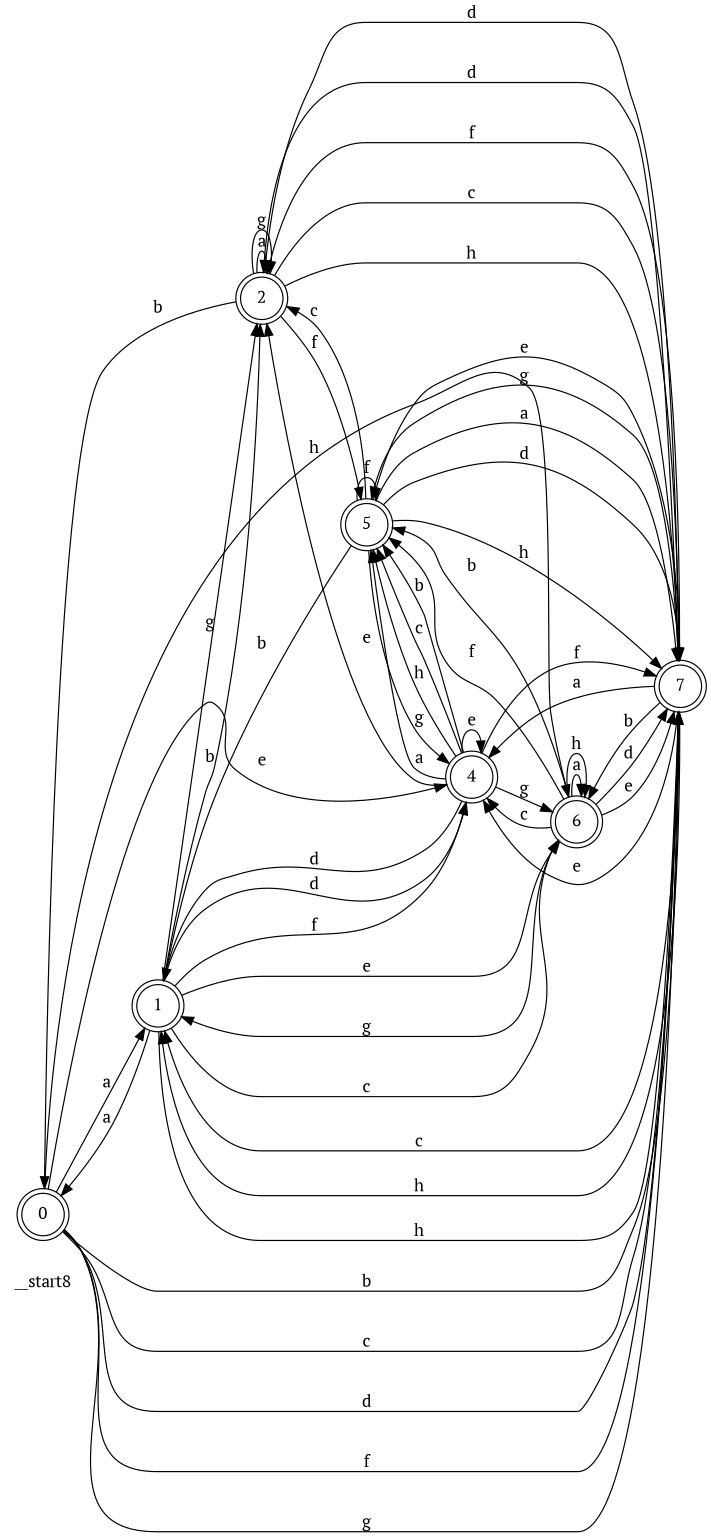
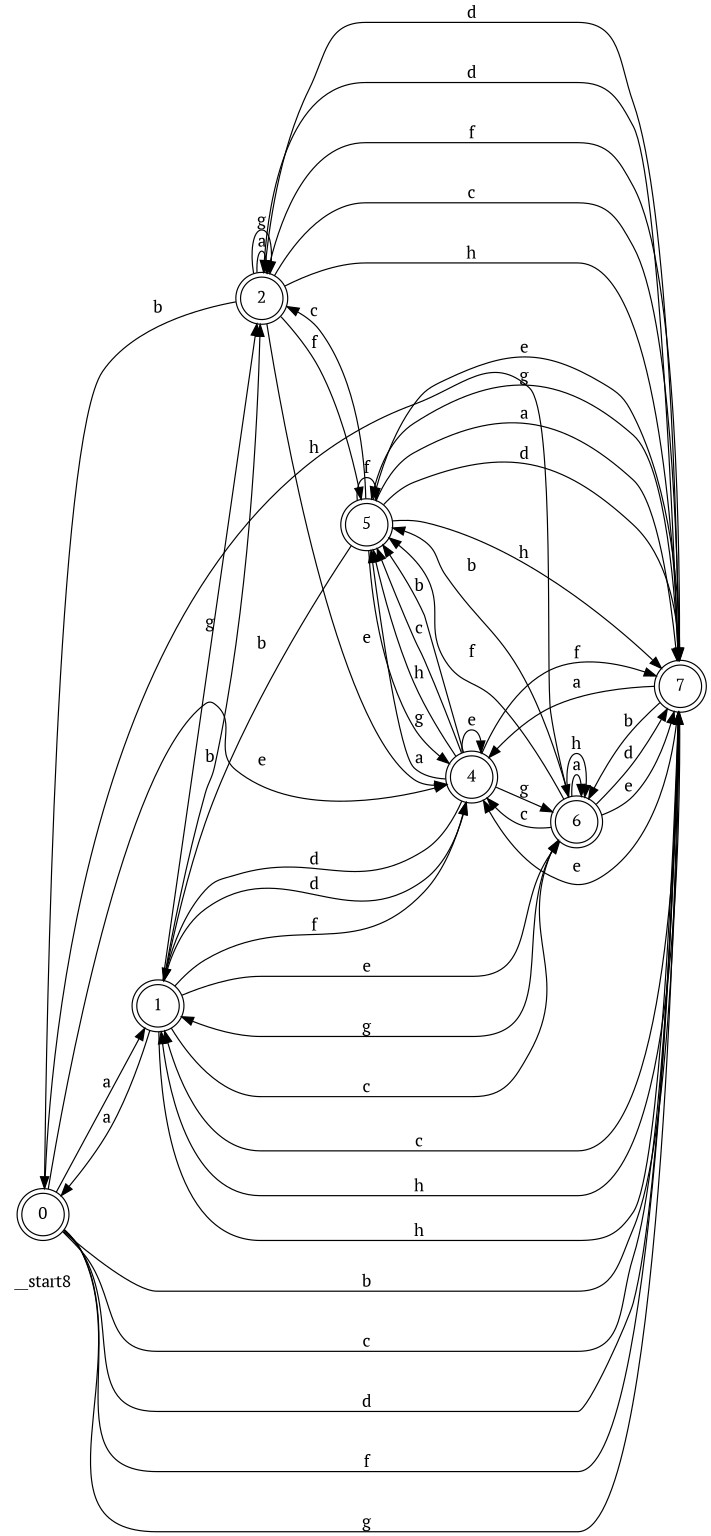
edge "4" -> "2": reversed
